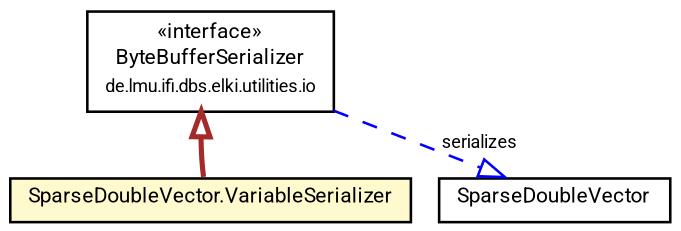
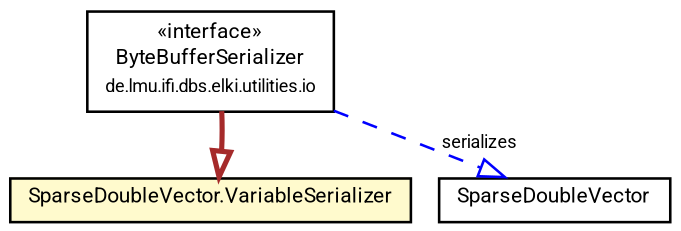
edge "SparseDoubleVector.VariableSerializer" -> "ByteBufferSerializer": reversed
